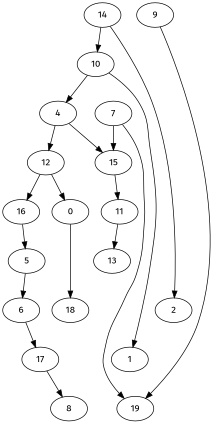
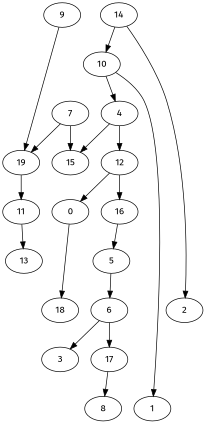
edge "15" -> "11": now "19" -> "11"
node "3": added
